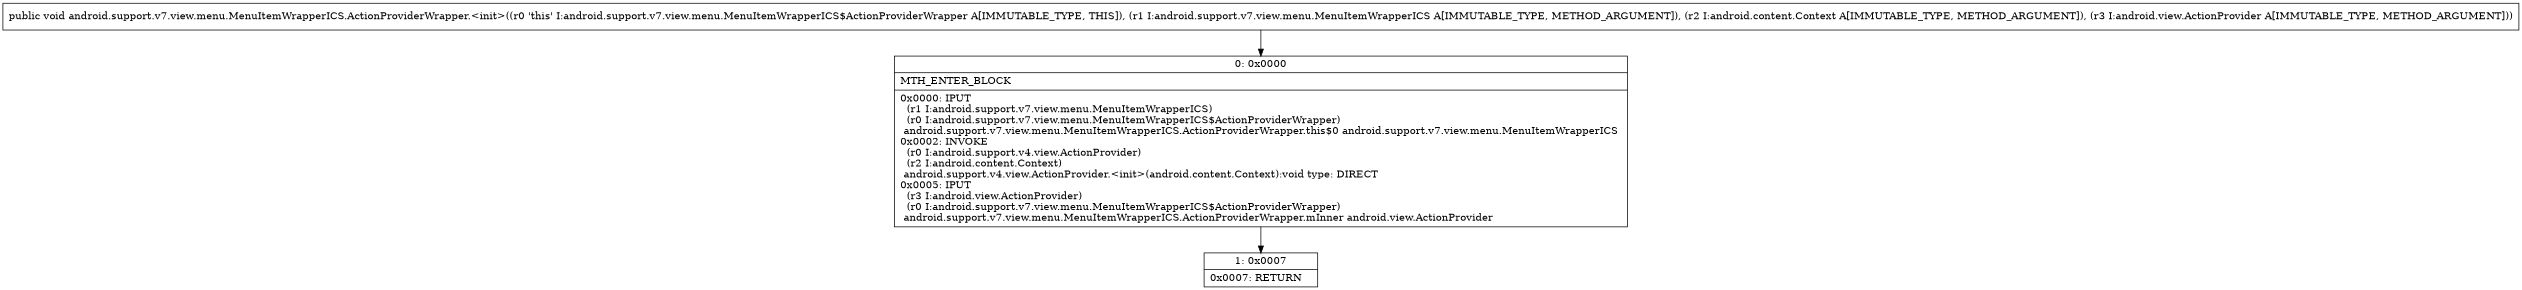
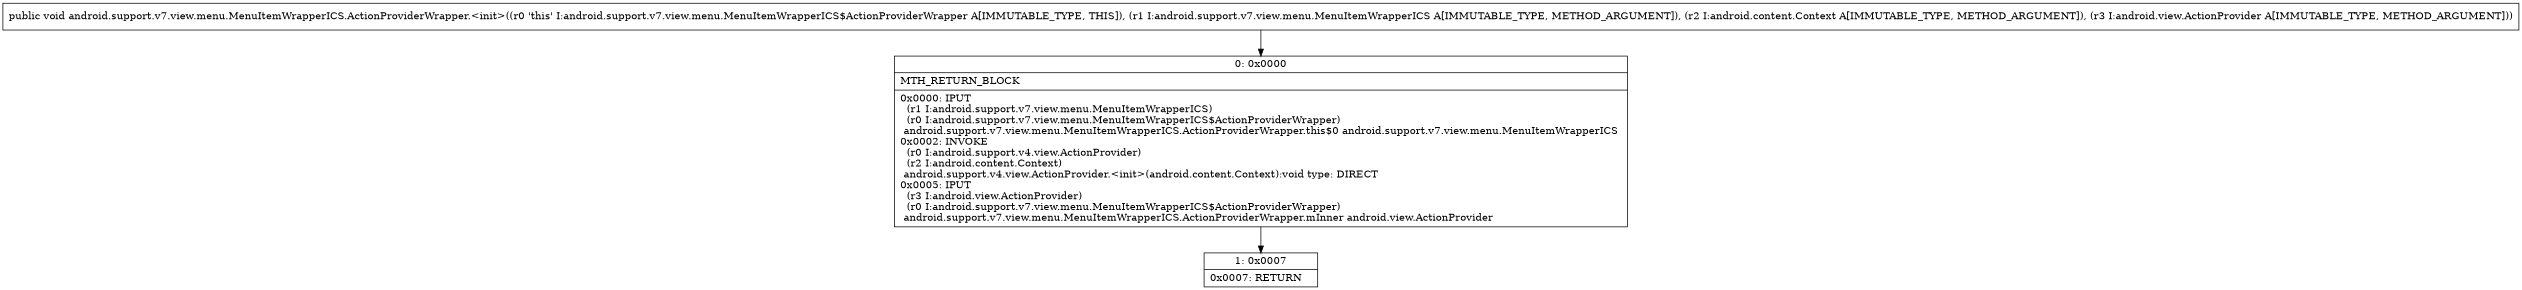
node "0: 0x0000": text "MTH_ENTER_BLOCK" -> "MTH_RETURN_BLOCK"
